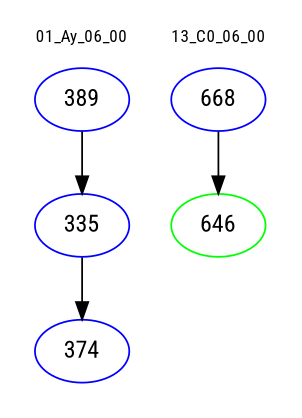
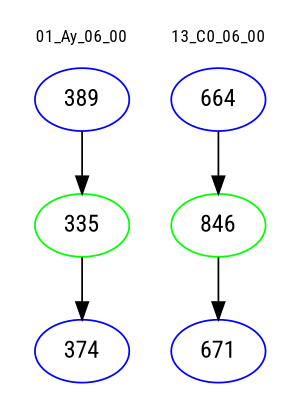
node "668": label "668" -> "664"
node "335": color blue -> green
node "646": label "646" -> "846"
node "671": added
